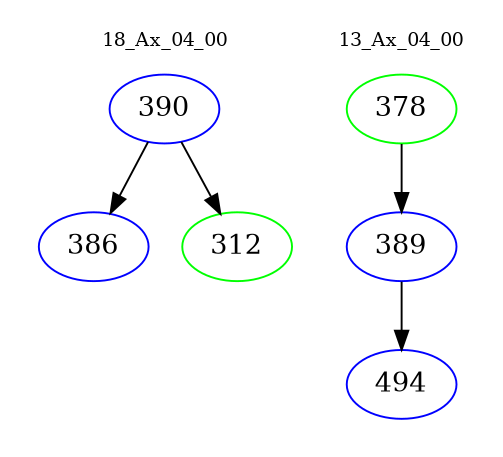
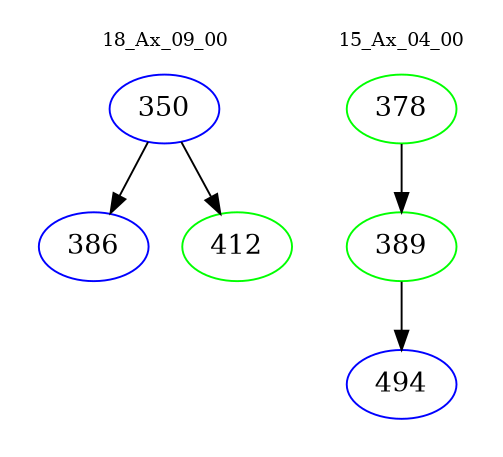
cluster "18_Ax_04_00": label "18_Ax_04_00" -> "18_Ax_09_00"
cluster "13_Ax_04_00": label "13_Ax_04_00" -> "15_Ax_04_00"
node "390": label "390" -> "350"
node "312": label "312" -> "412"
node "389": color blue -> green
